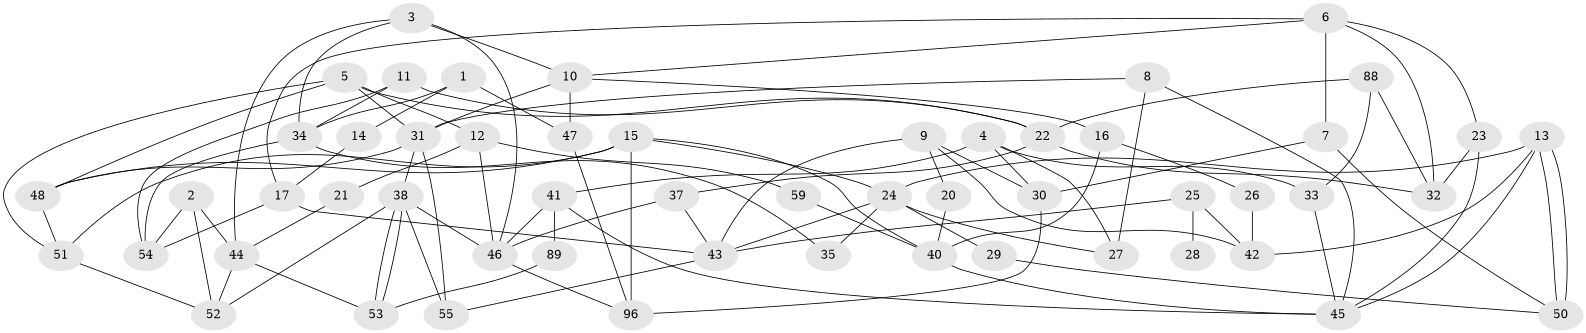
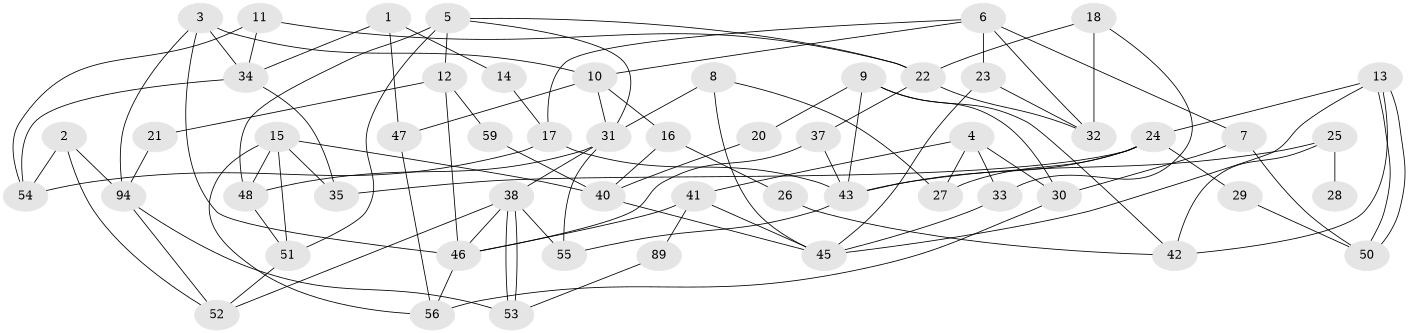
node "88": label "88" -> "18"
edge "15" -- "24": now "15" -- "35"
node "44": label "44" -> "94"
node "96": label "96" -> "56"
